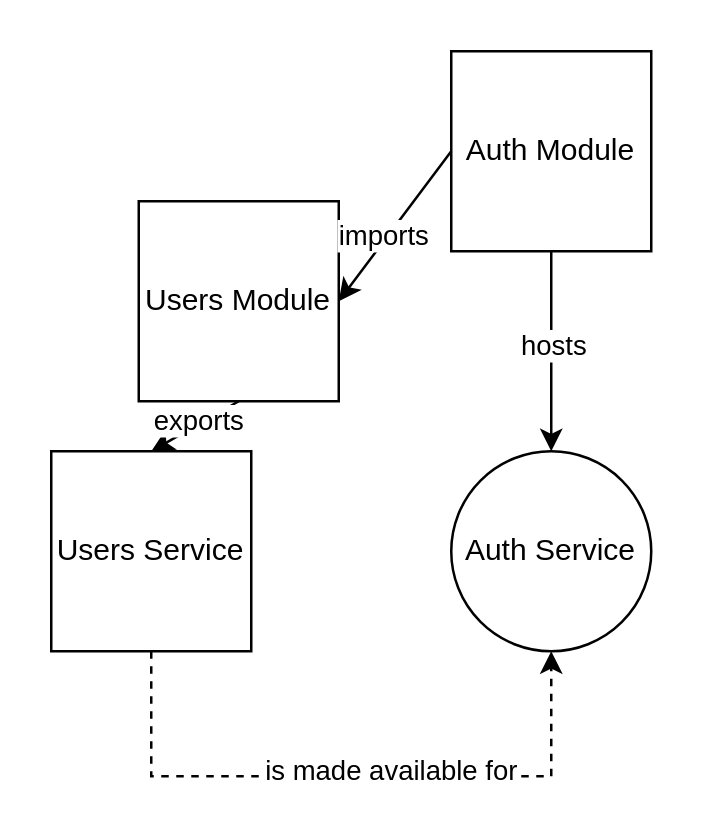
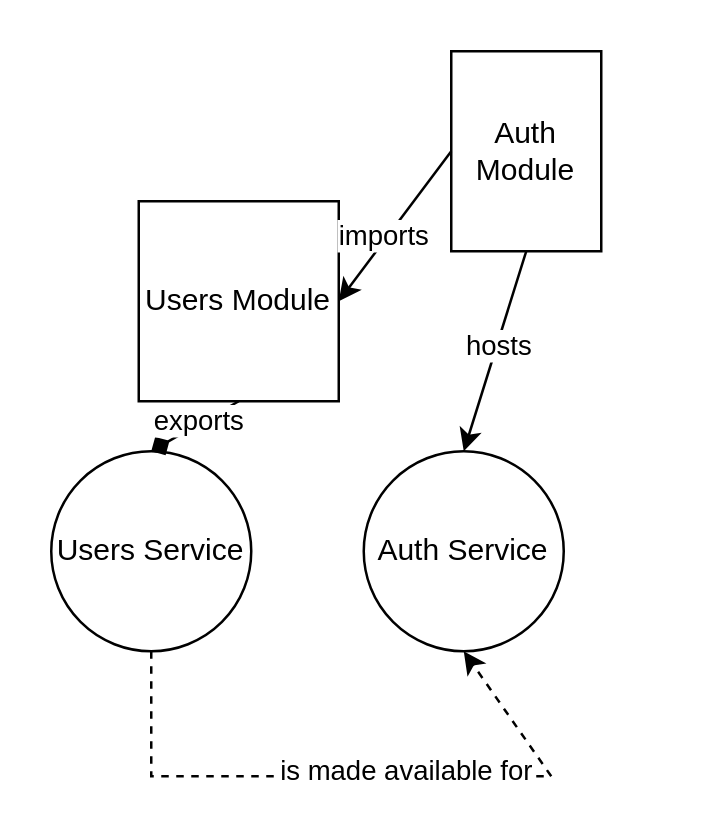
node "Auth Module": size 200x200 -> 150x200
edge "Users Module" -> "Users Service": arrowhead classic -> diamond
node "Users Service": shape rectangle -> ellipse
node "Auth Service": moved (551, 551) -> (464, 551)
